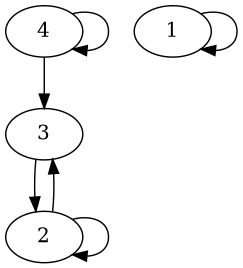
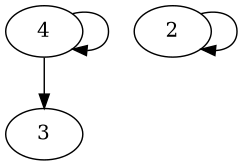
node "1": removed
edge "3" -> "2": removed
edge "2" -> "3": removed
